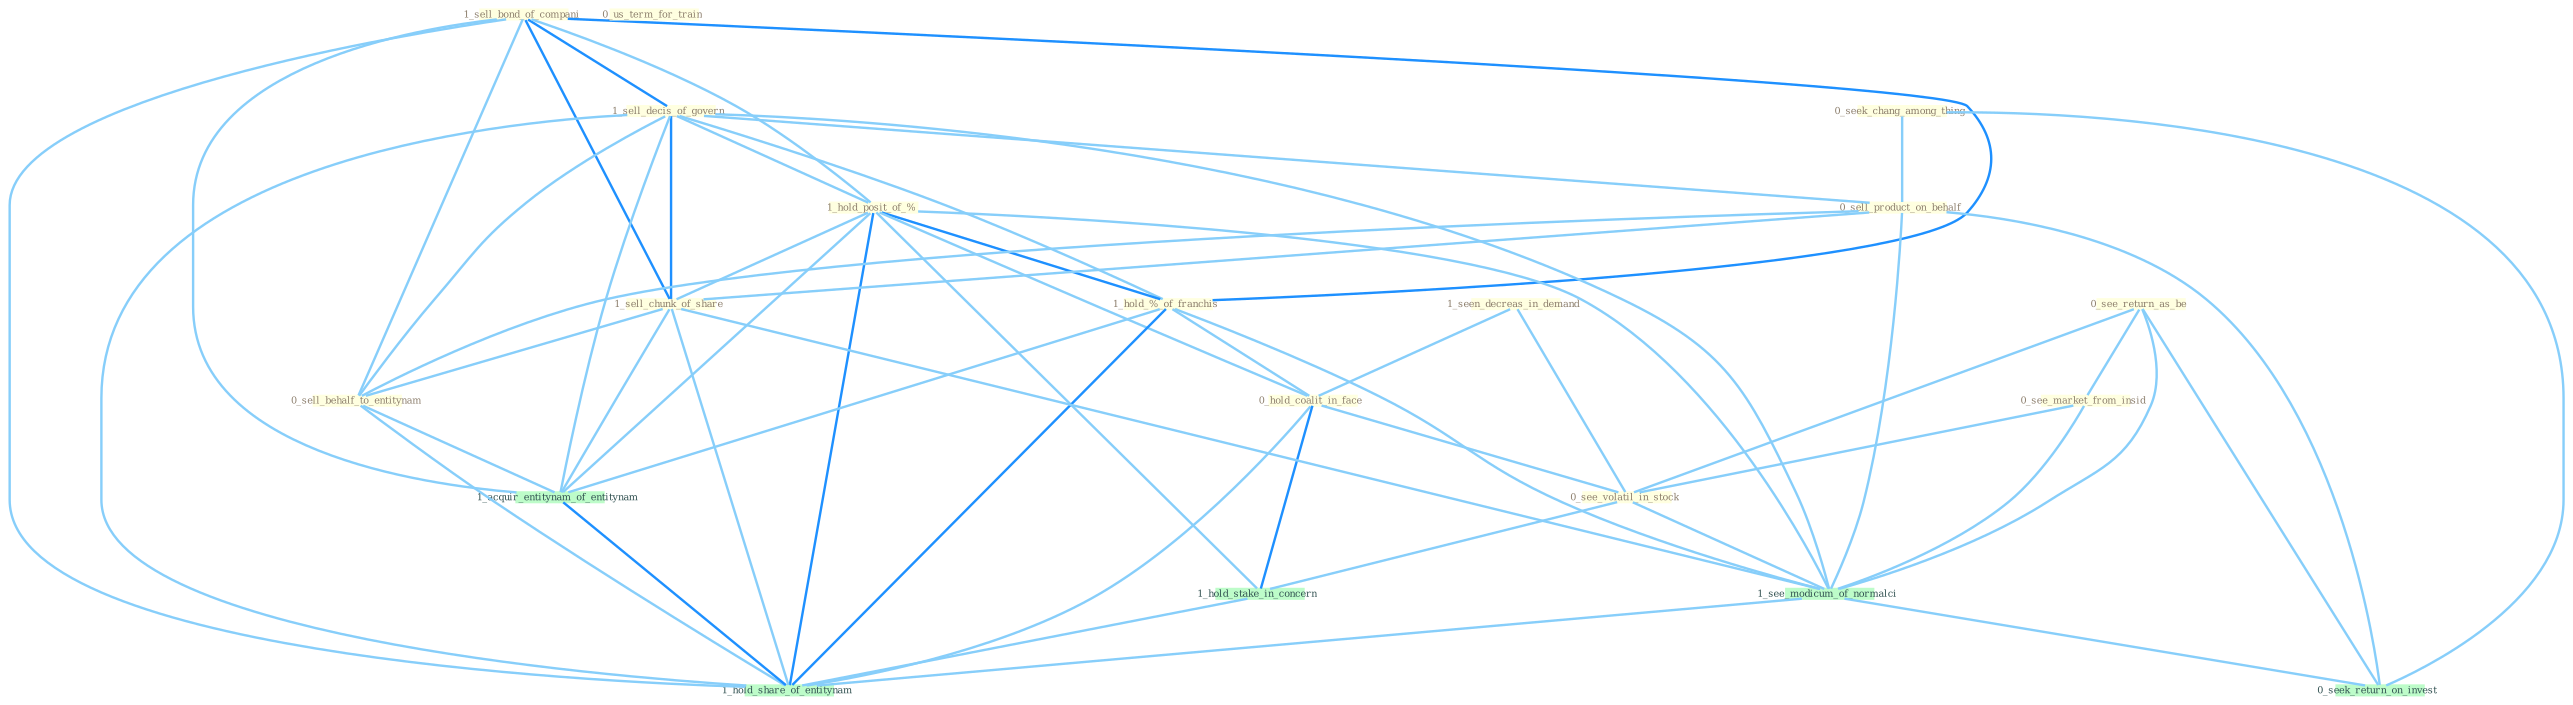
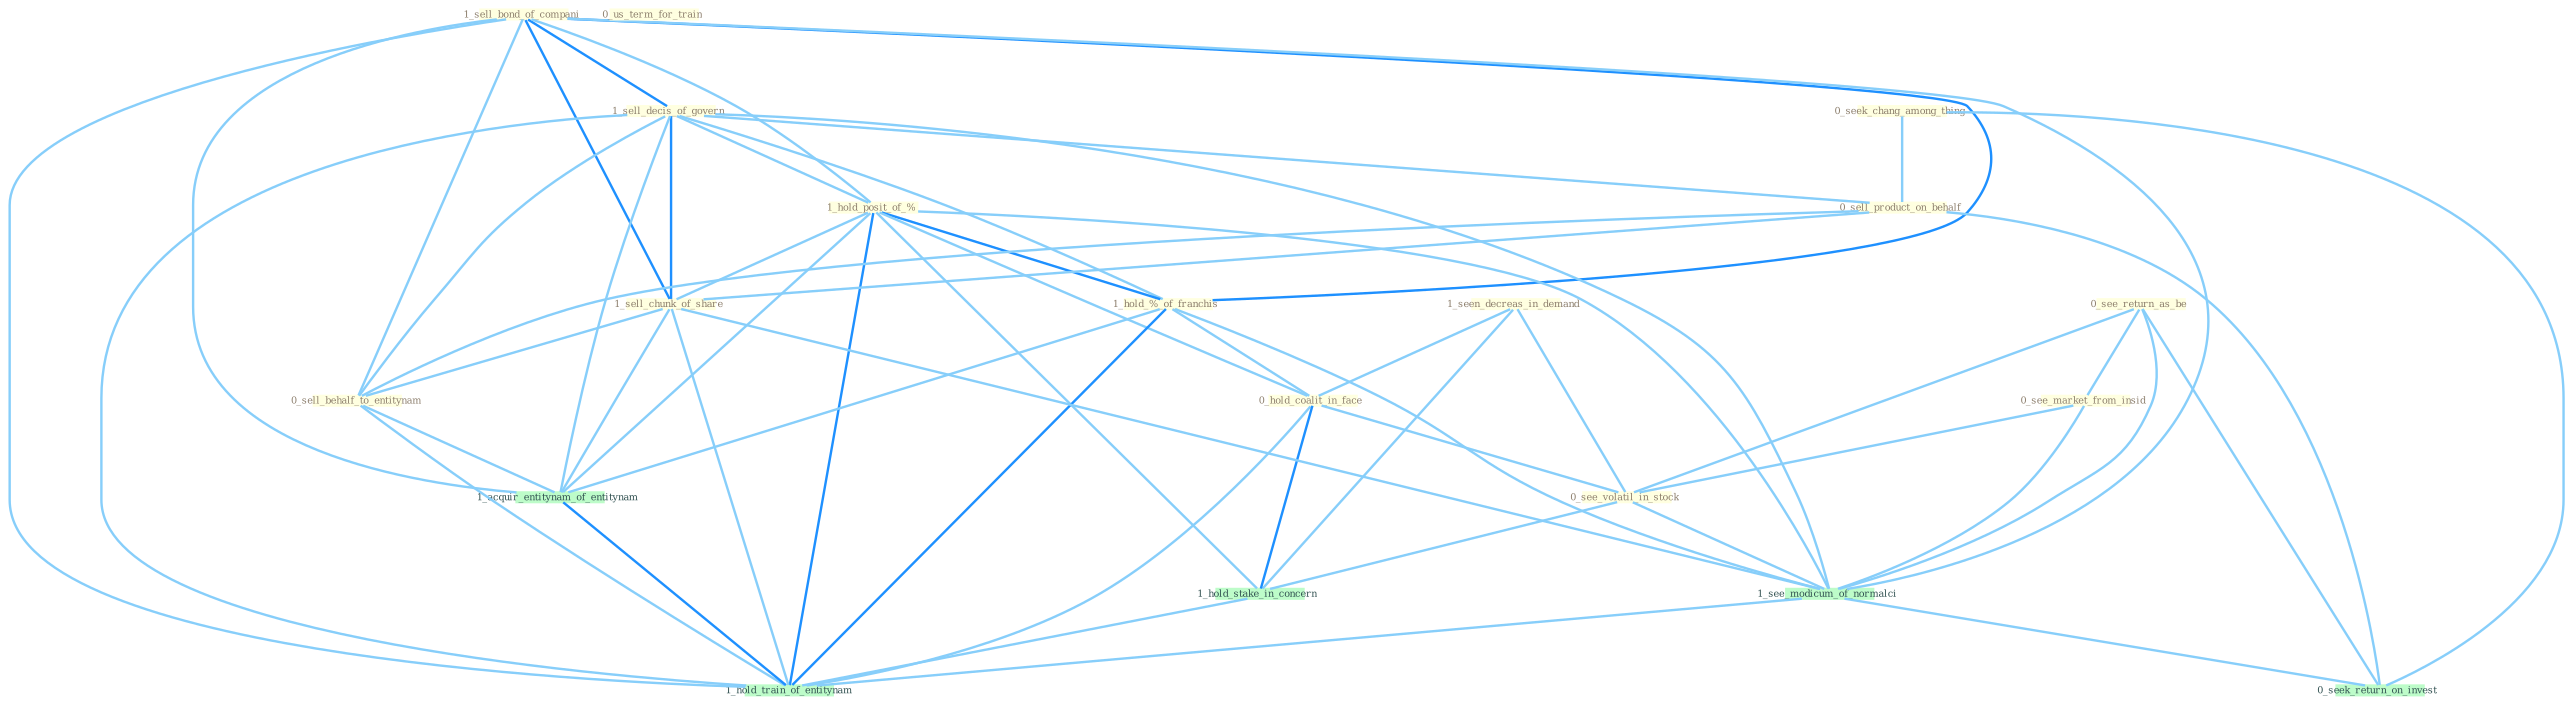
edge "0_sell_product_on_behalf" -- "1_see_modicum_of_normalci": now "1_sell_bond_of_compani" -- "1_see_modicum_of_normalci"
edge "1_seen_decreas_in_demand" -- "1_hold_stake_in_concern": added
node "1_hold_share_of_entitynam": label "1_hold_share_of_entitynam" -> "1_hold_train_of_entitynam"
